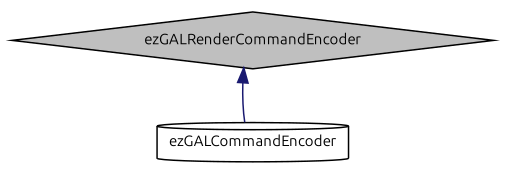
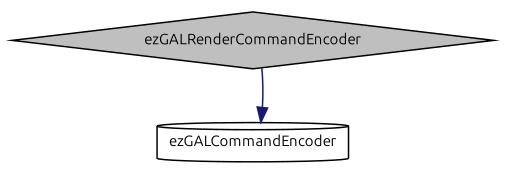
edge "ezGALCommandEncoder" -> "ezGALRenderCommandEncoder": reversed
